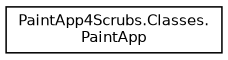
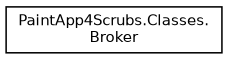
node "PaintApp4Scrubs.Classes. PaintApp": label "PaintApp4Scrubs.Classes. PaintApp" -> "PaintApp4Scrubs.Classes. Broker"
